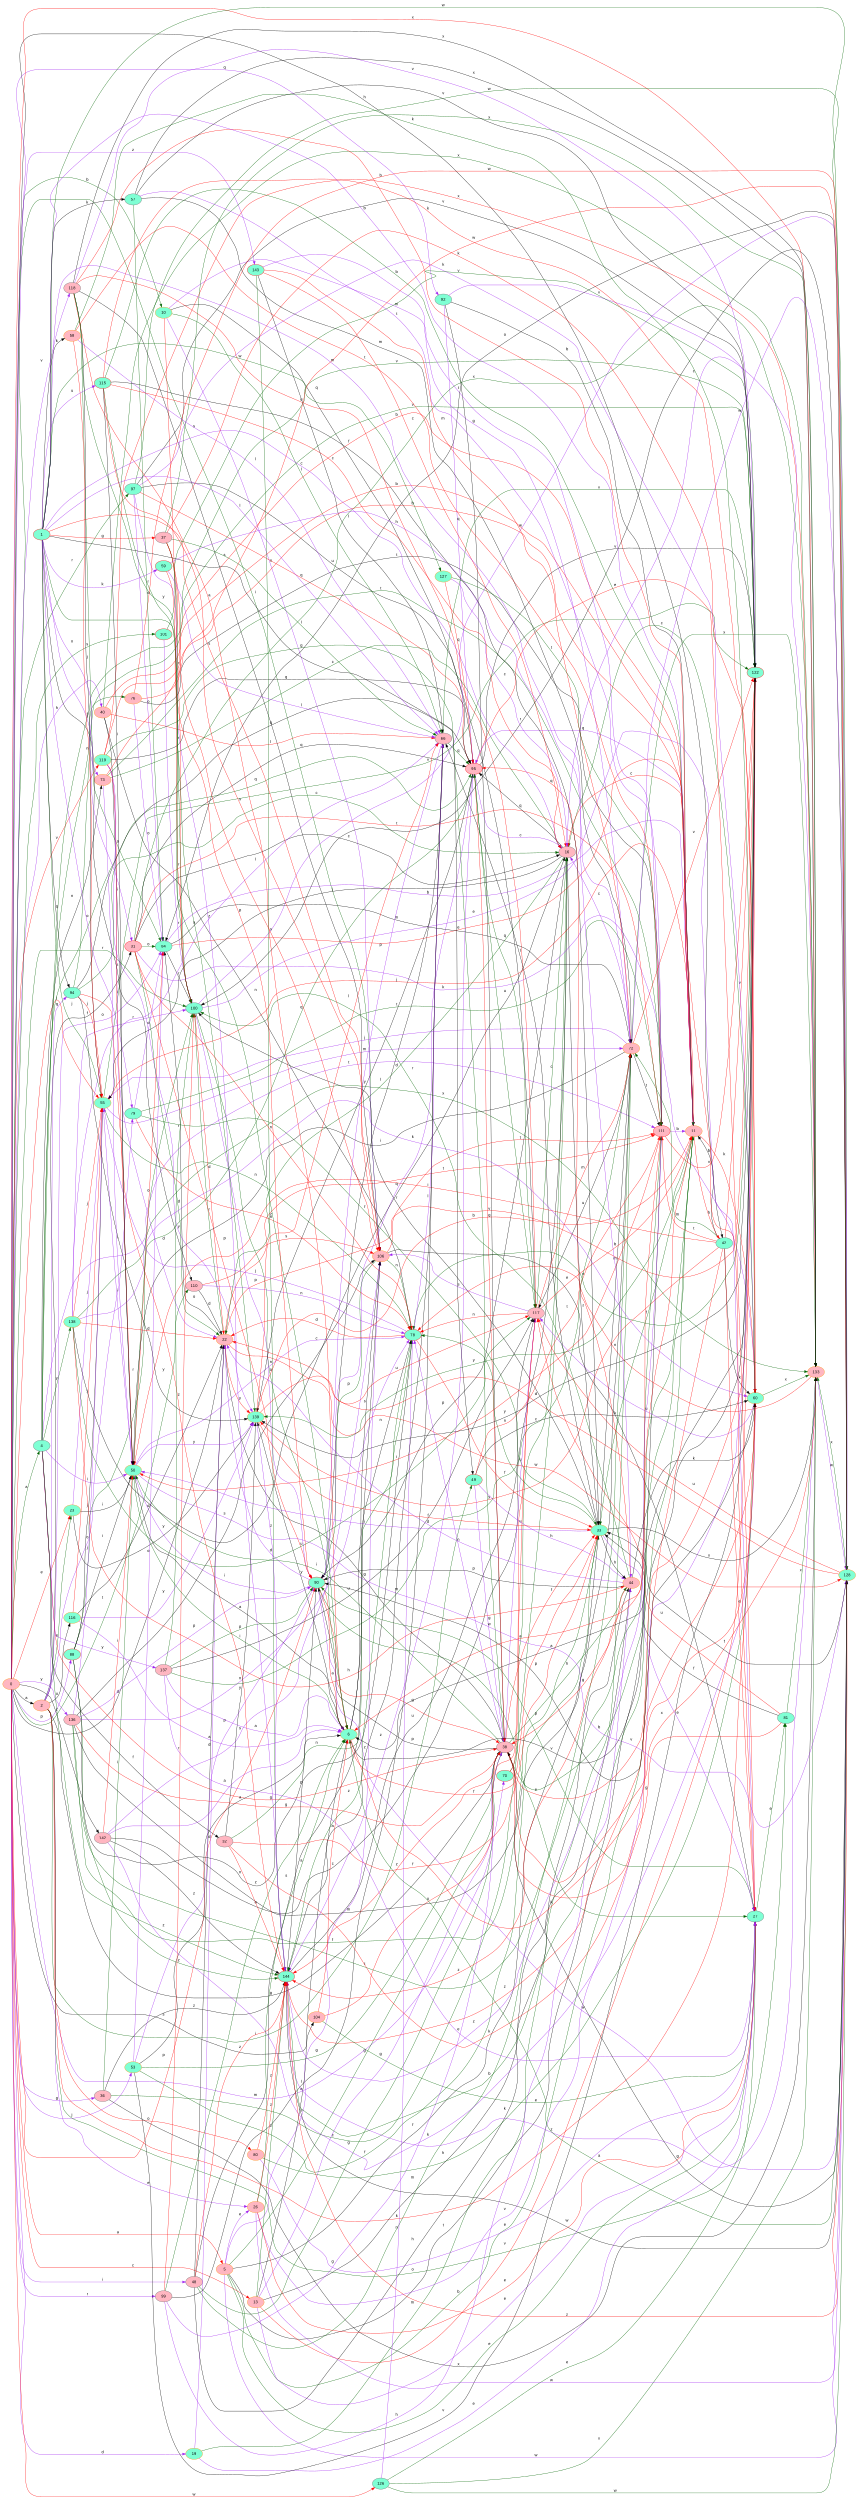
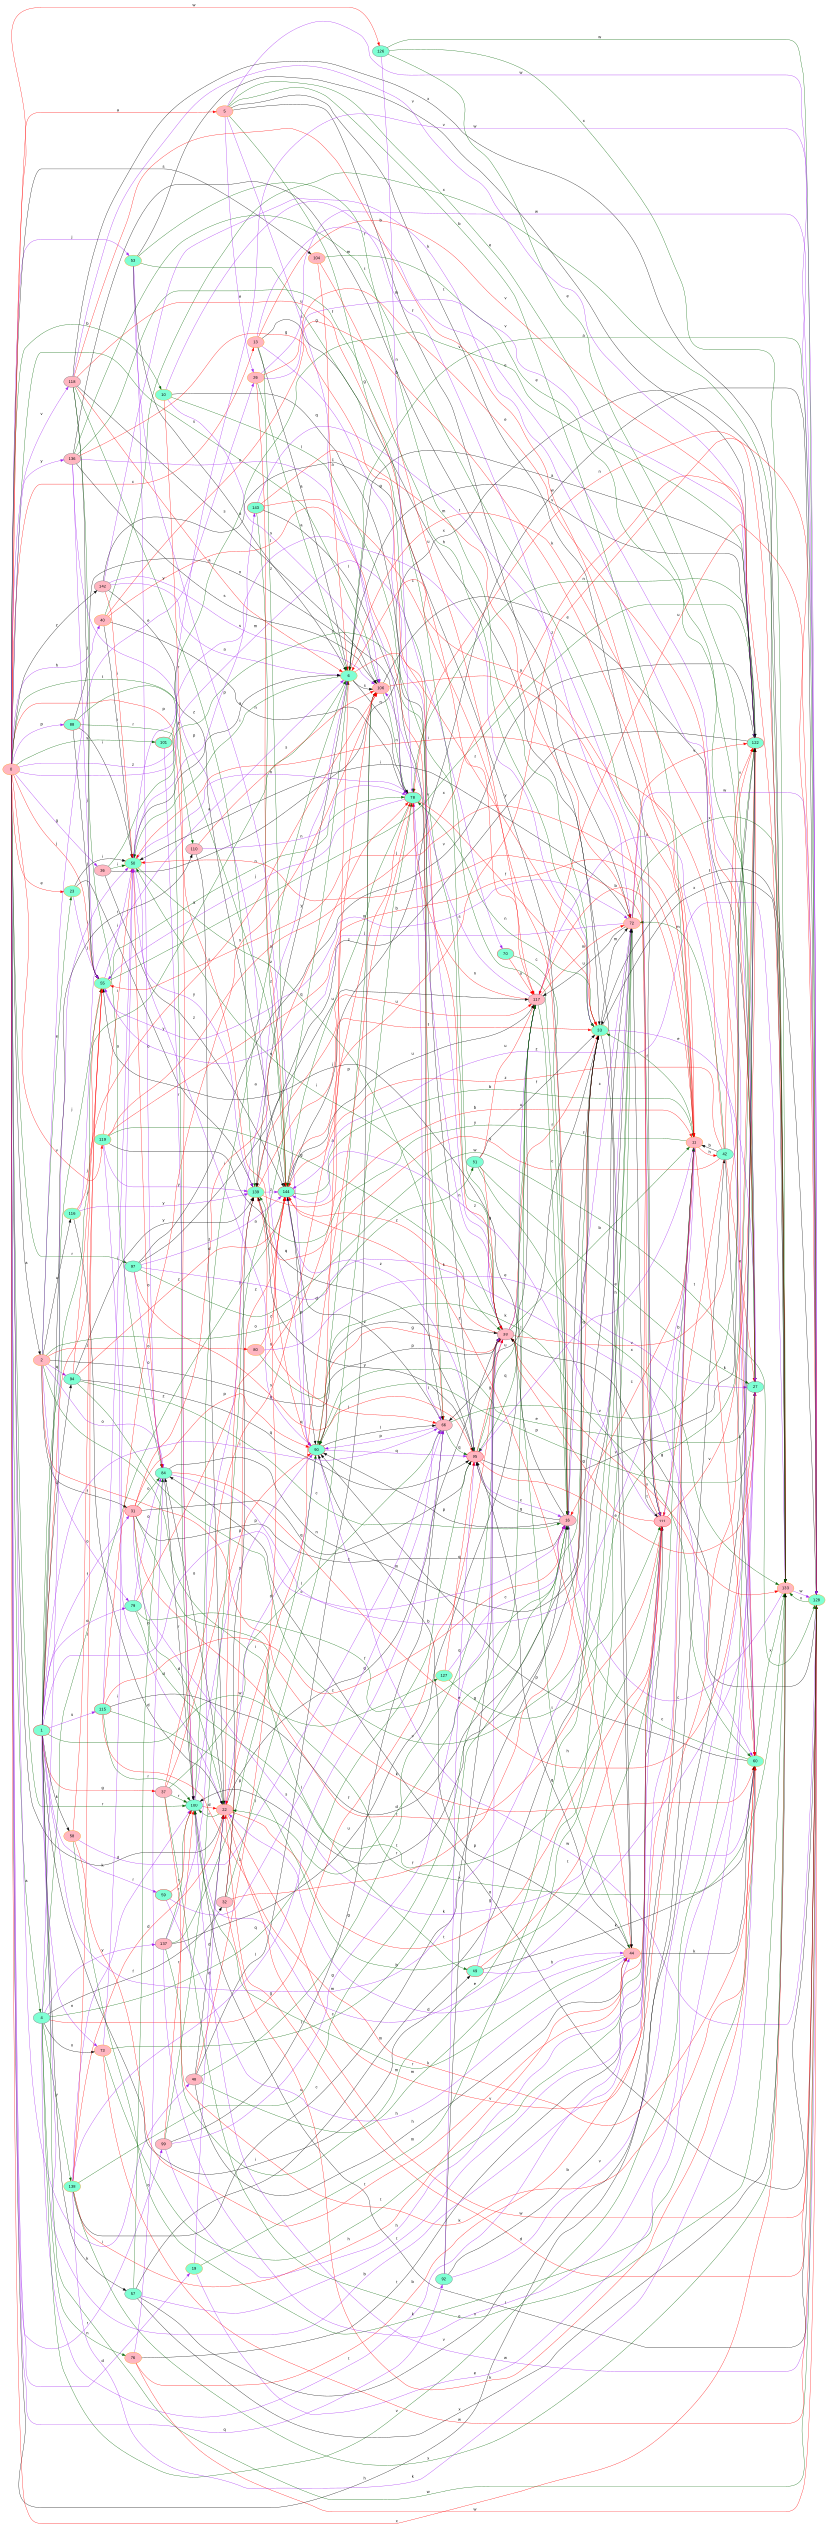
edge "115" -> "50": color black -> purple
edge "44" -> "95": color red -> black
edge "27" -> "81": reversed
